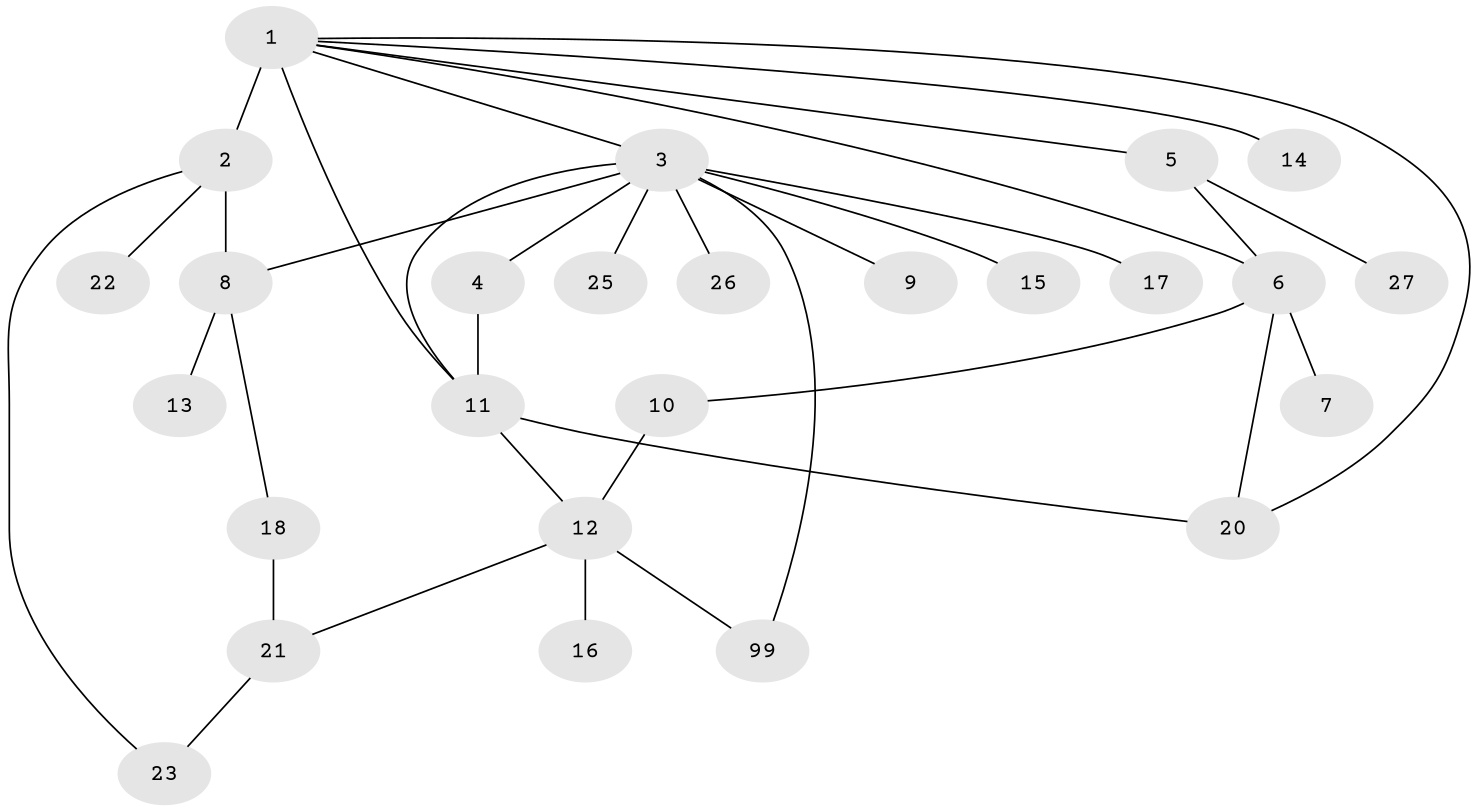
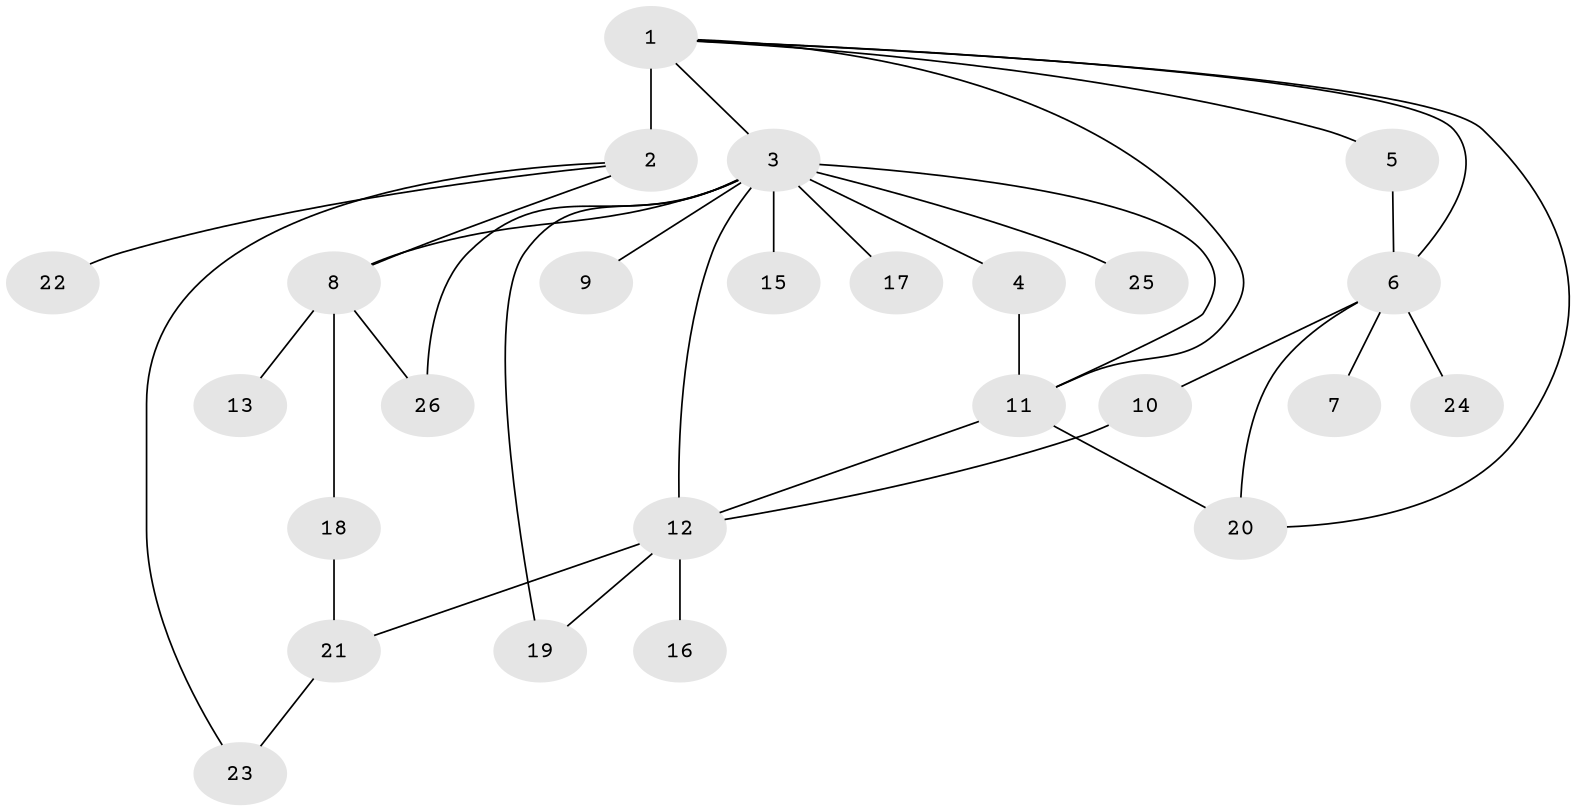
node "14": removed
node "27": removed
edge "3" -- "12": added
edge "8" -- "26": added
node "24": added
node "99": label "99" -> "19"
